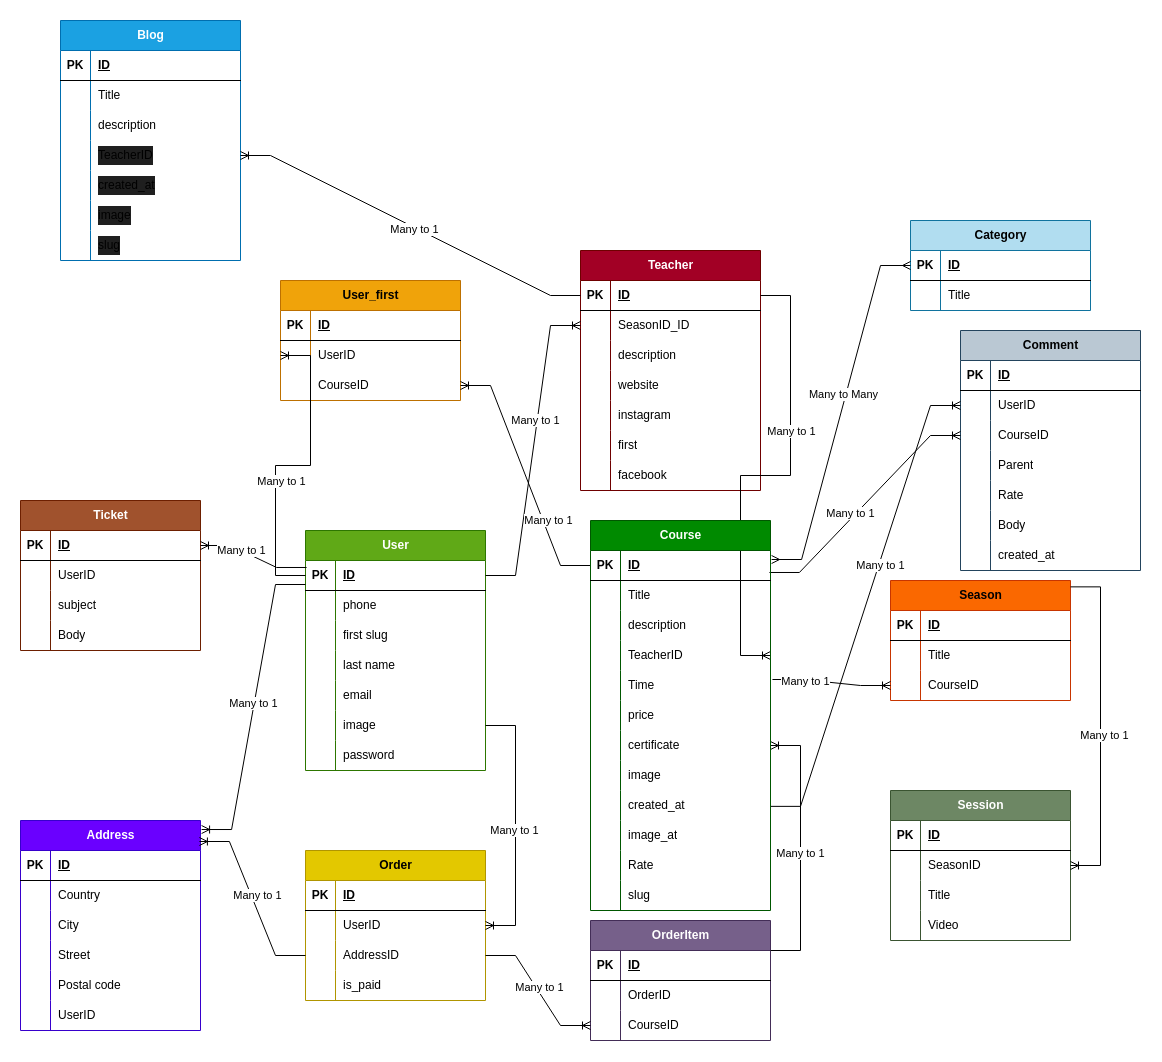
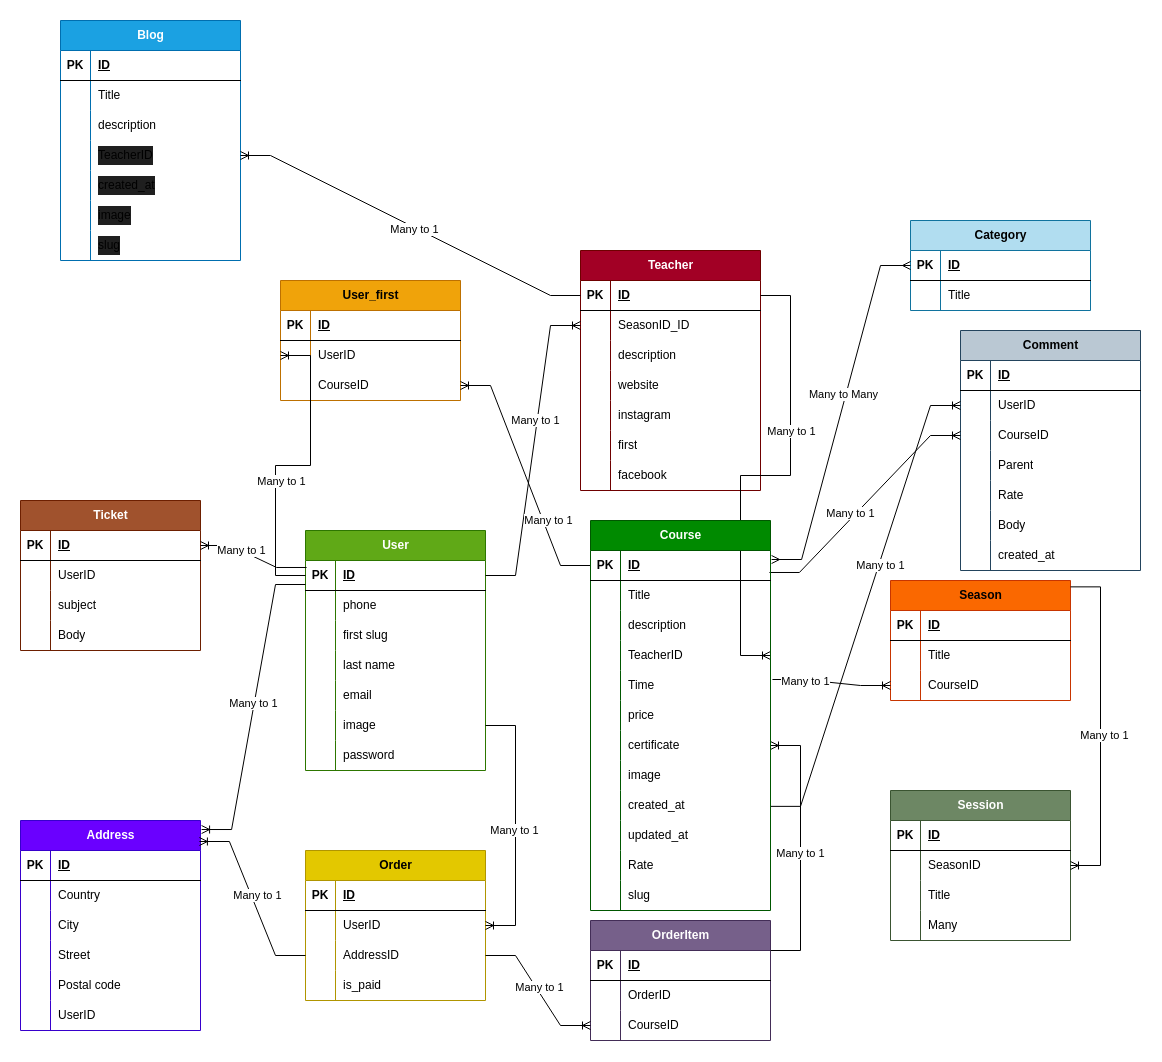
node "image_at": label "image_at" -> "updated_at"
node "Video": label "Video" -> "Many"
